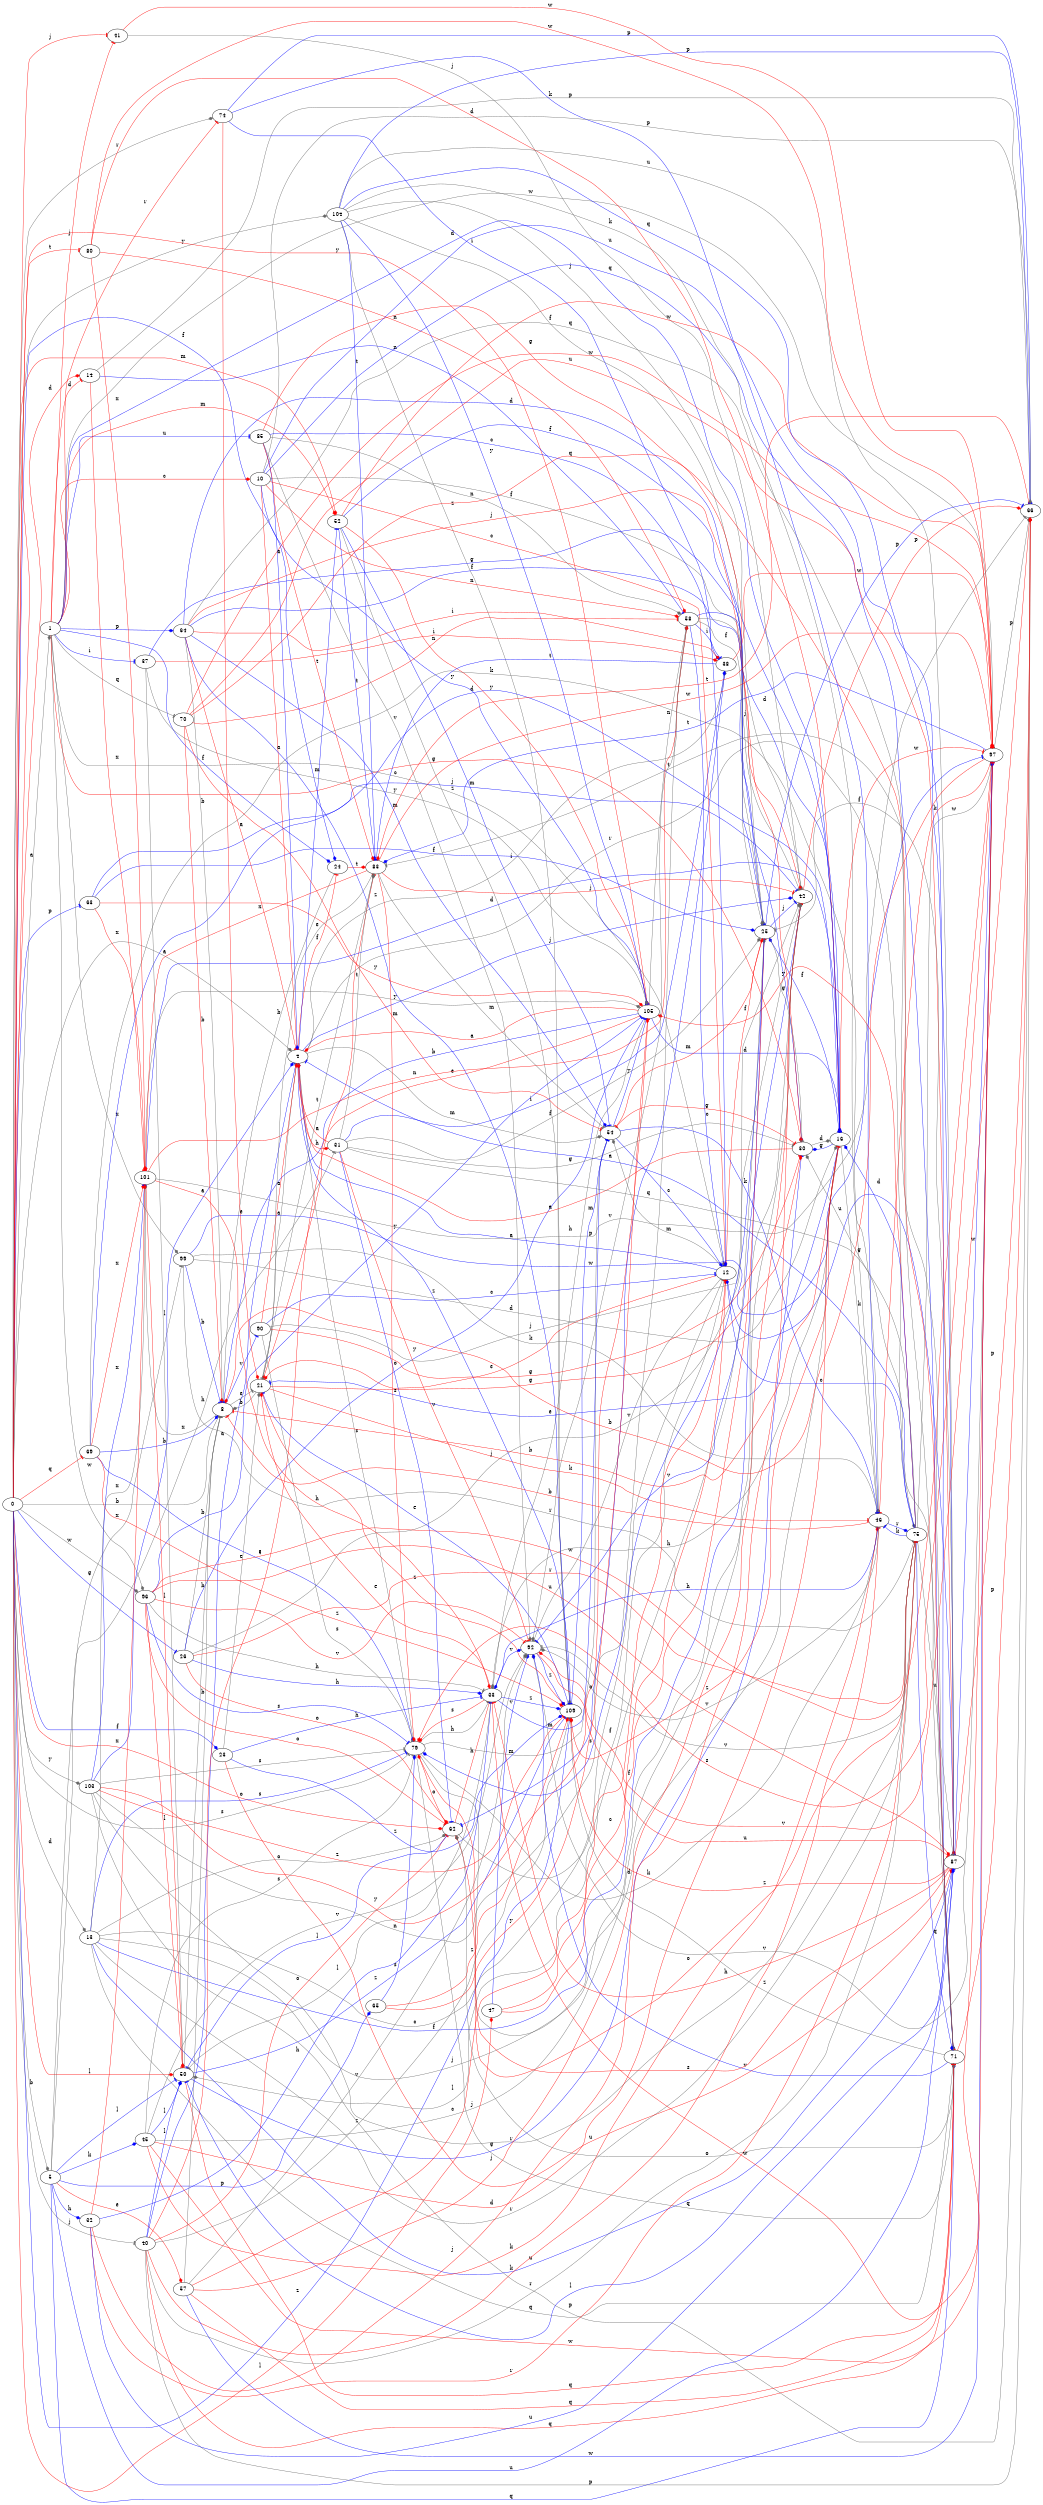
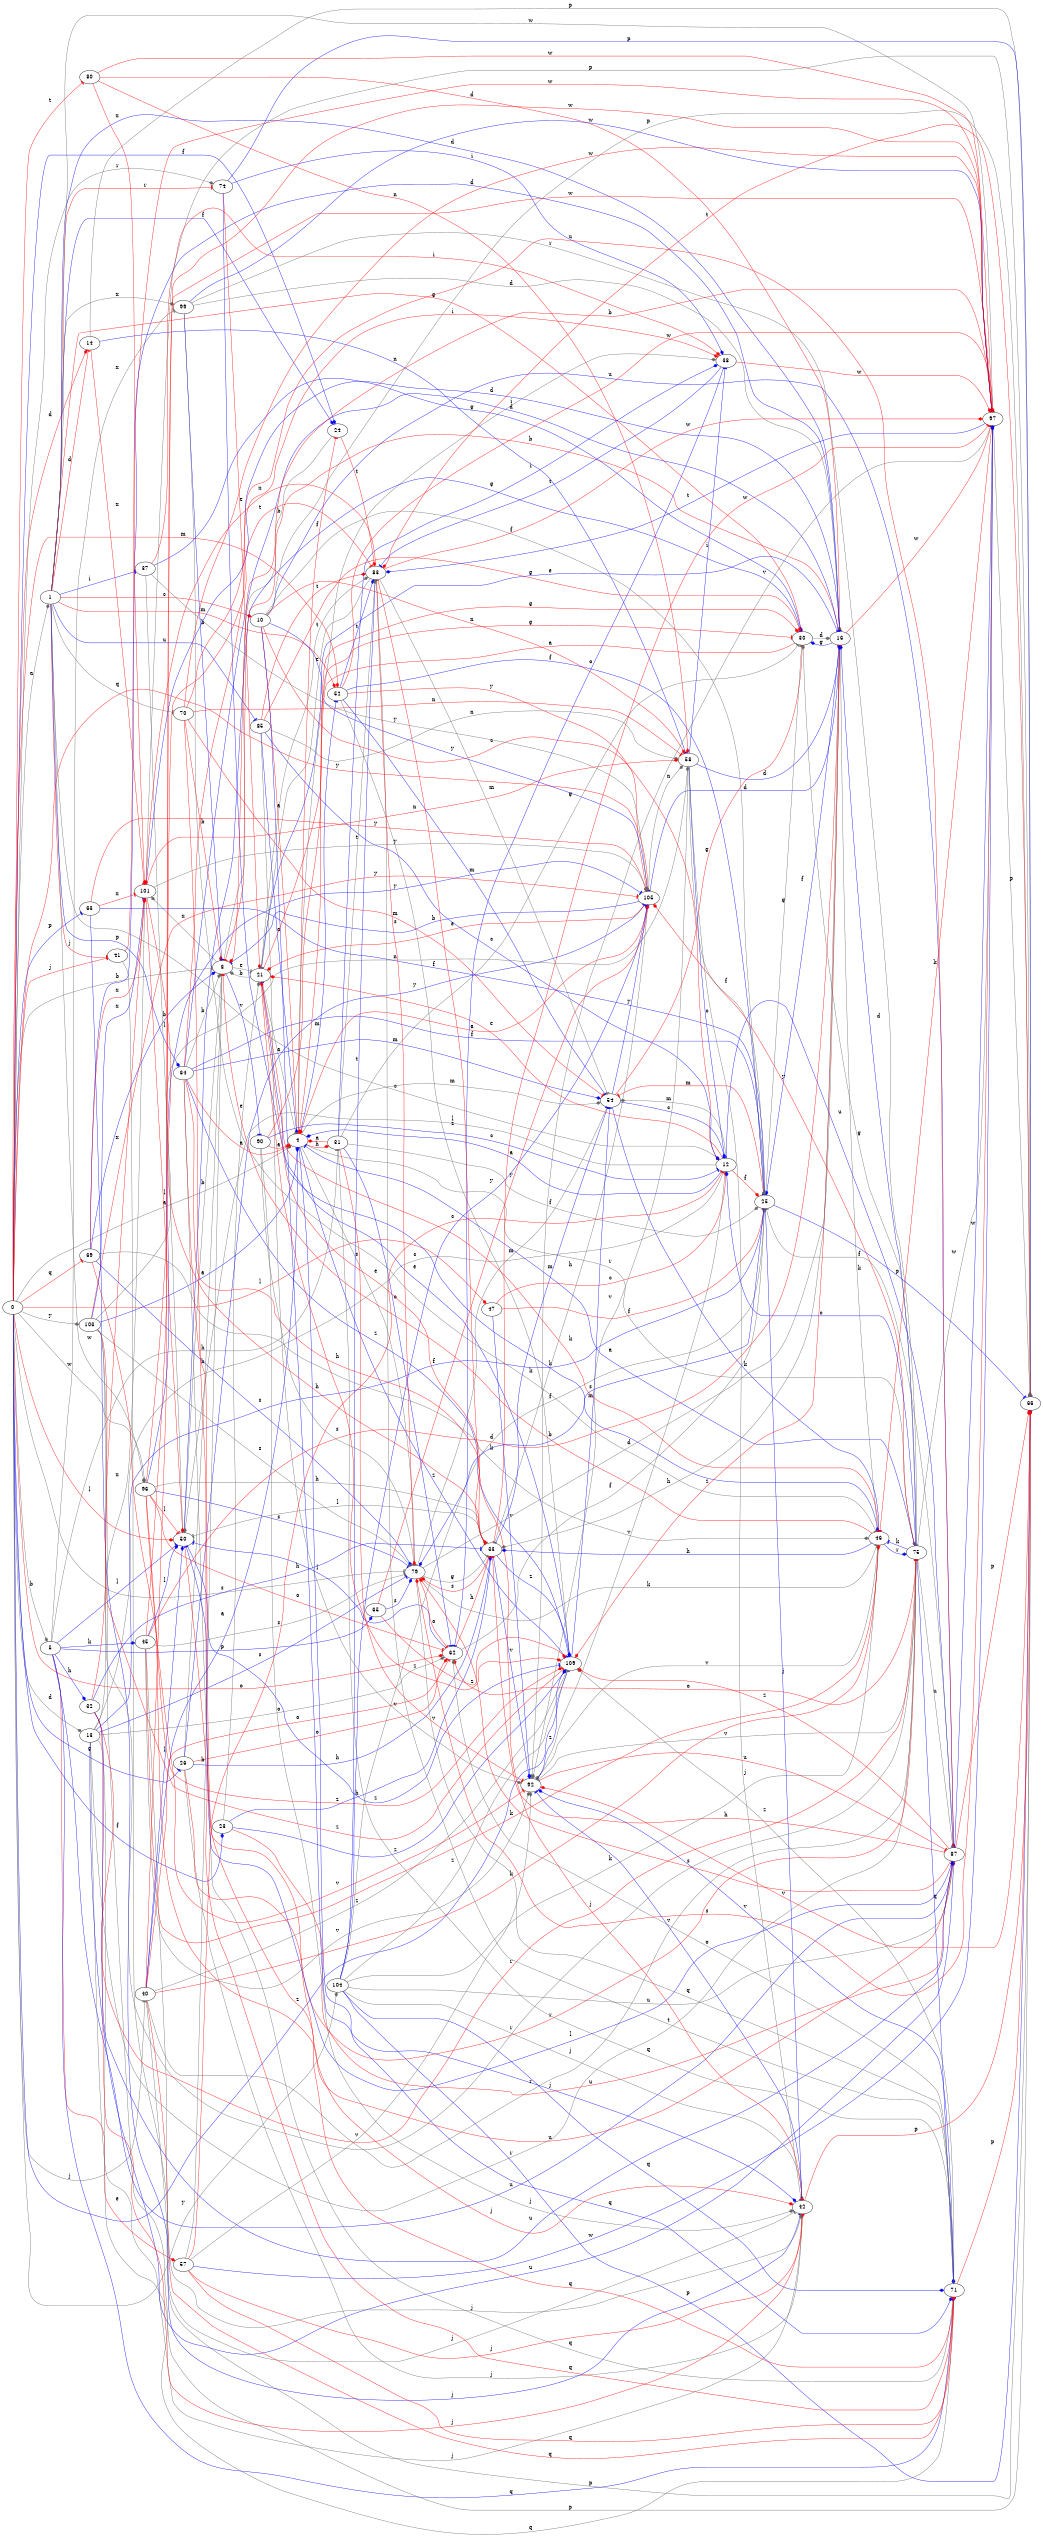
edge "64" -> "33": added, label "h"
edge "79" -> "33": label "h" -> "g"
